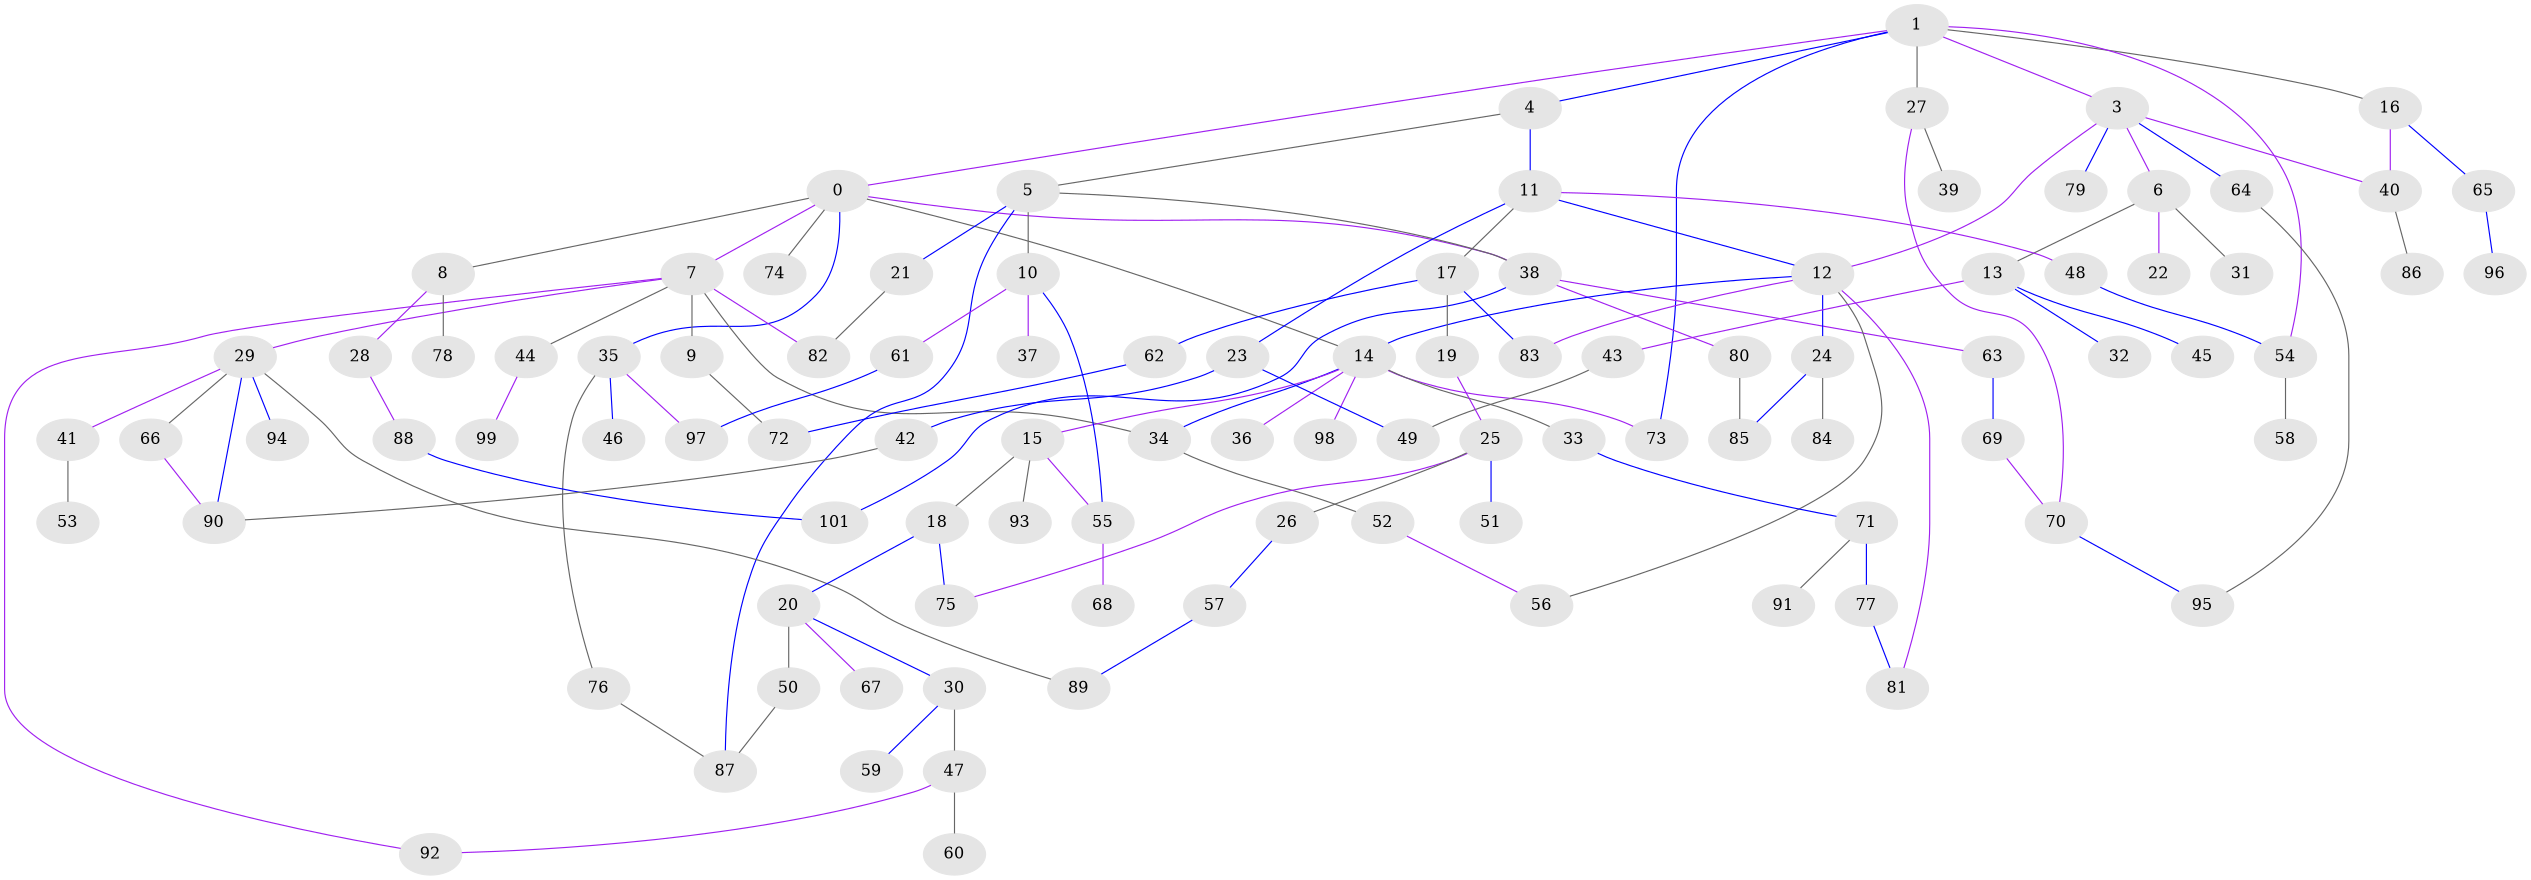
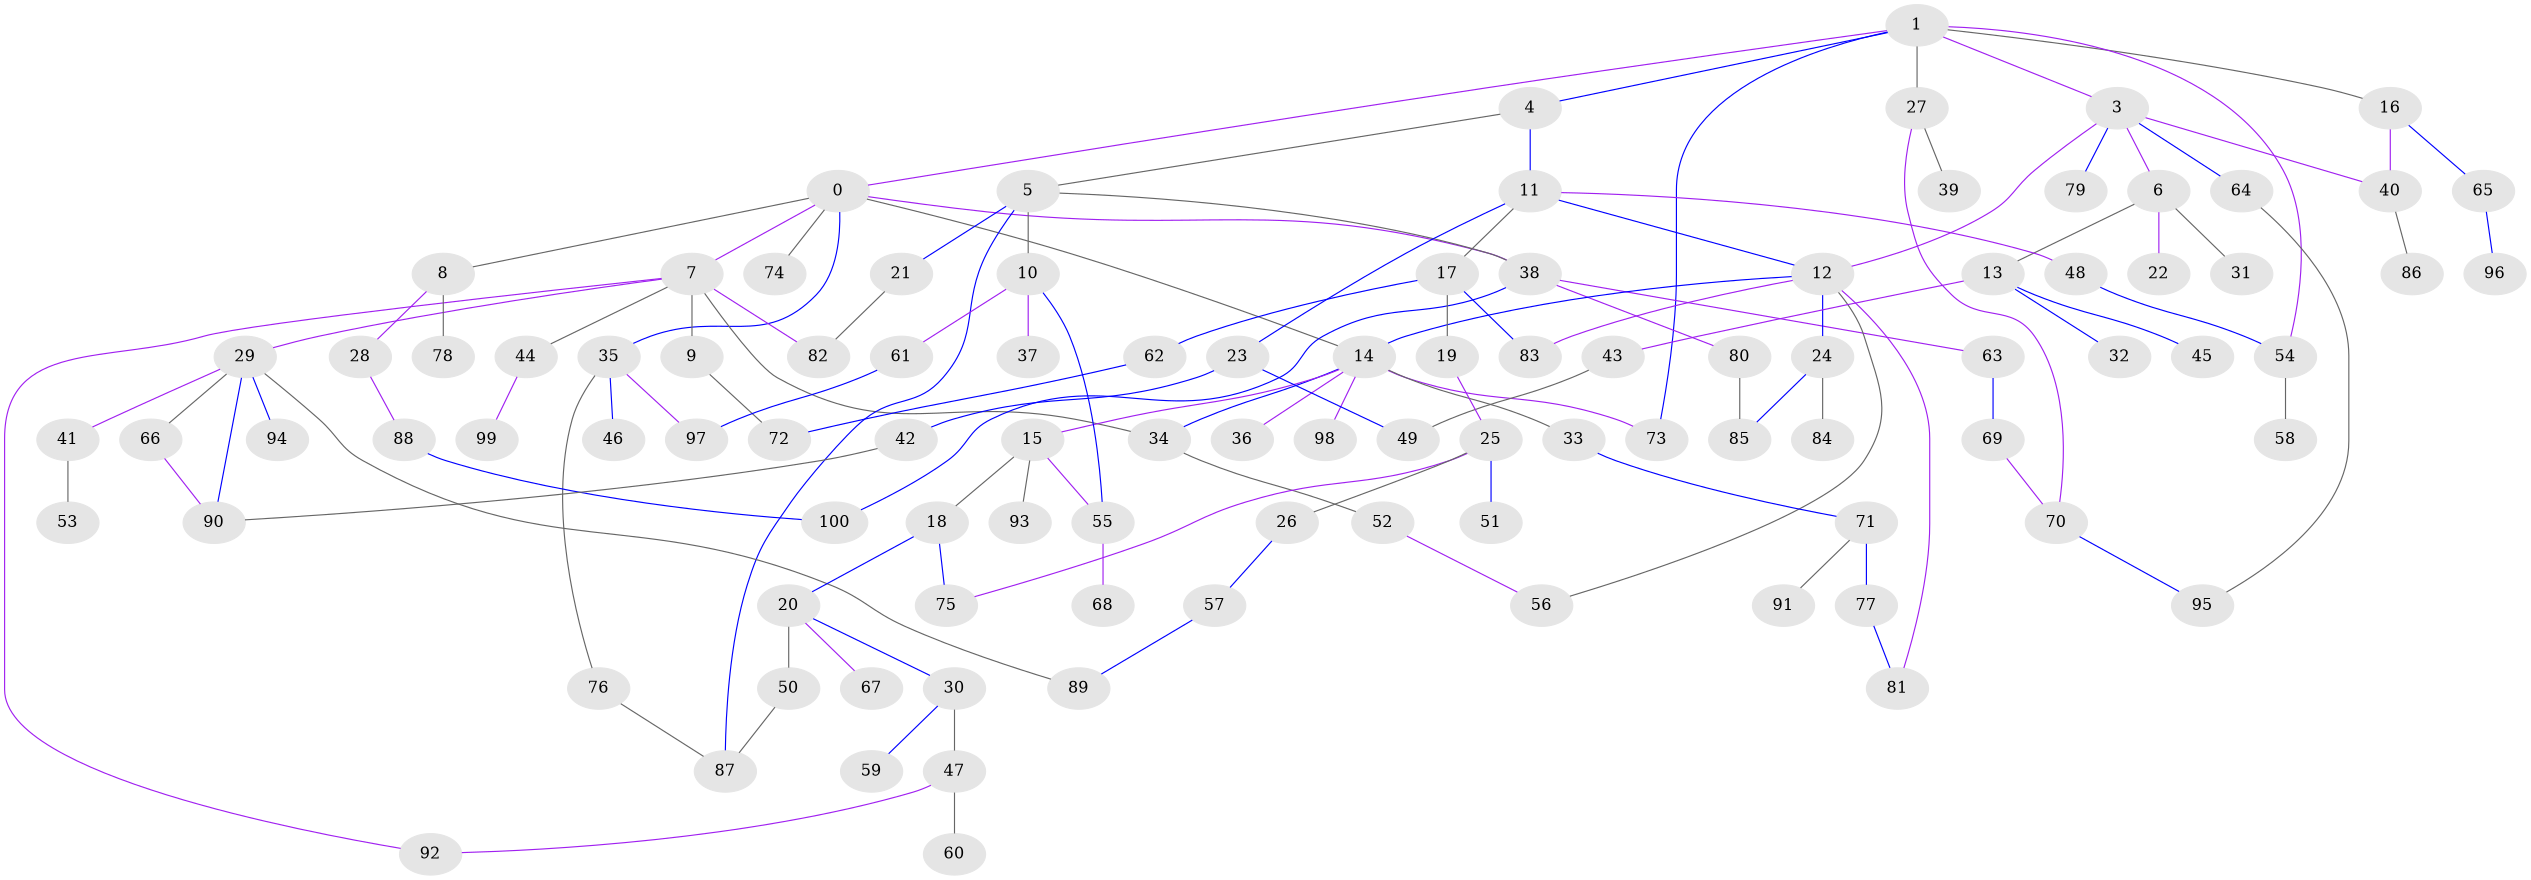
node "101": label "101" -> "100"
